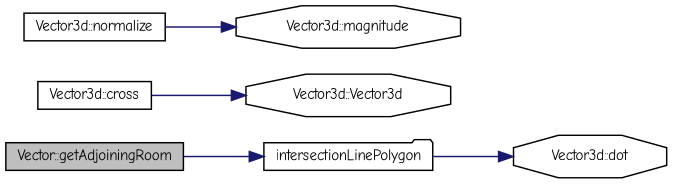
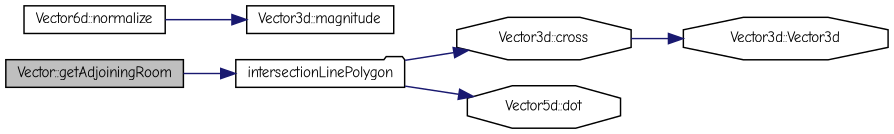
node "Vector3d::normalize": label "Vector3d::normalize" -> "Vector6d::normalize"
node "Vector3d::magnitude": shape octagon -> box
edge "intersectionLinePolygon" -> "Vector3d::cross": added
node "Vector3d::cross": shape box -> octagon
node "Vector3d::dot": label "Vector3d::dot" -> "Vector5d::dot"
